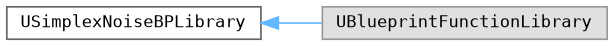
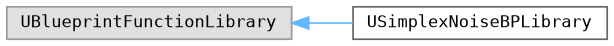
edge "UBlueprintFunctionLibrary" -> "USimplexNoiseBPLibrary": reversed
